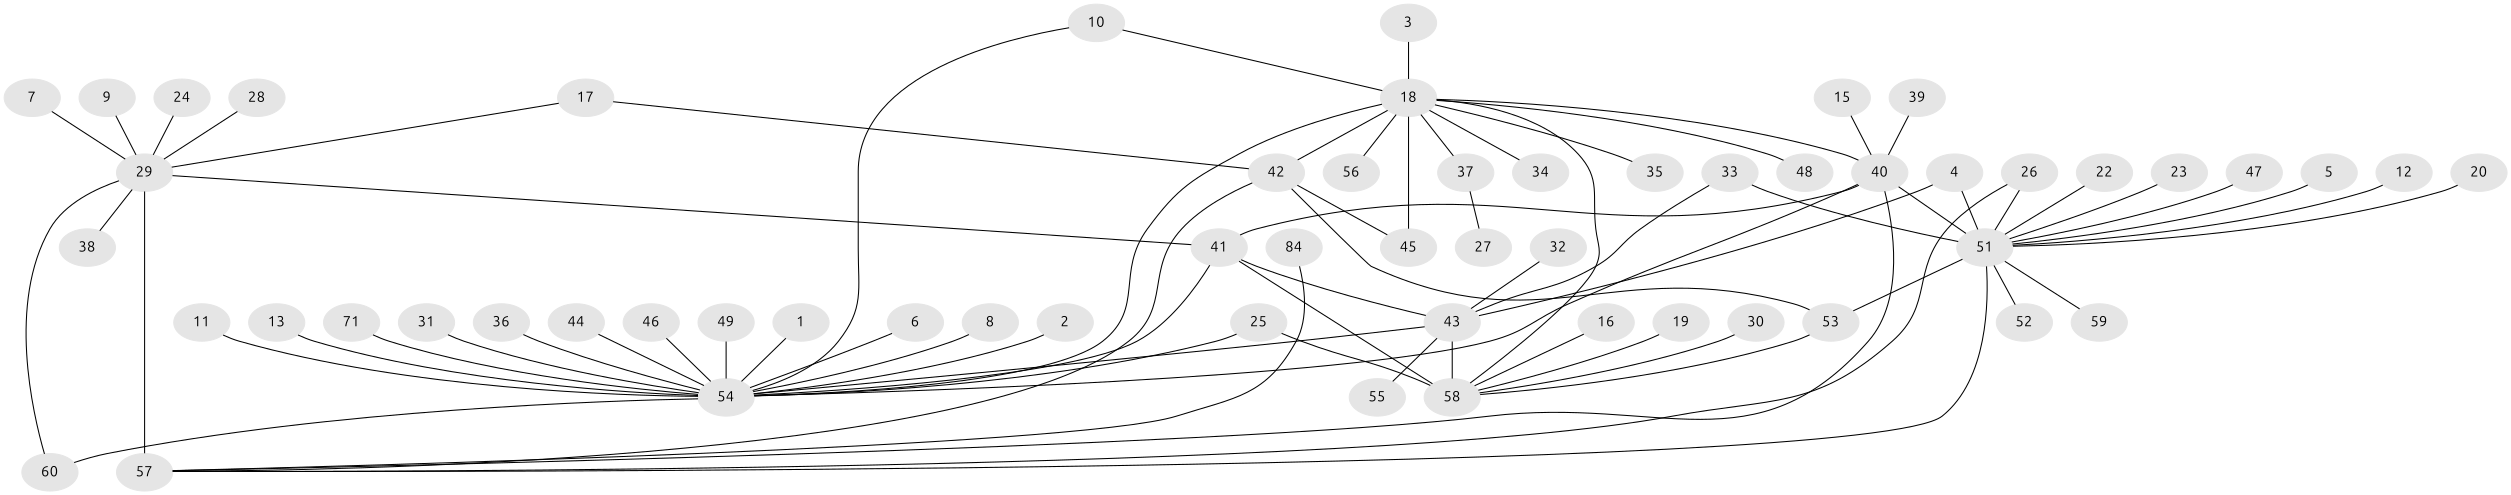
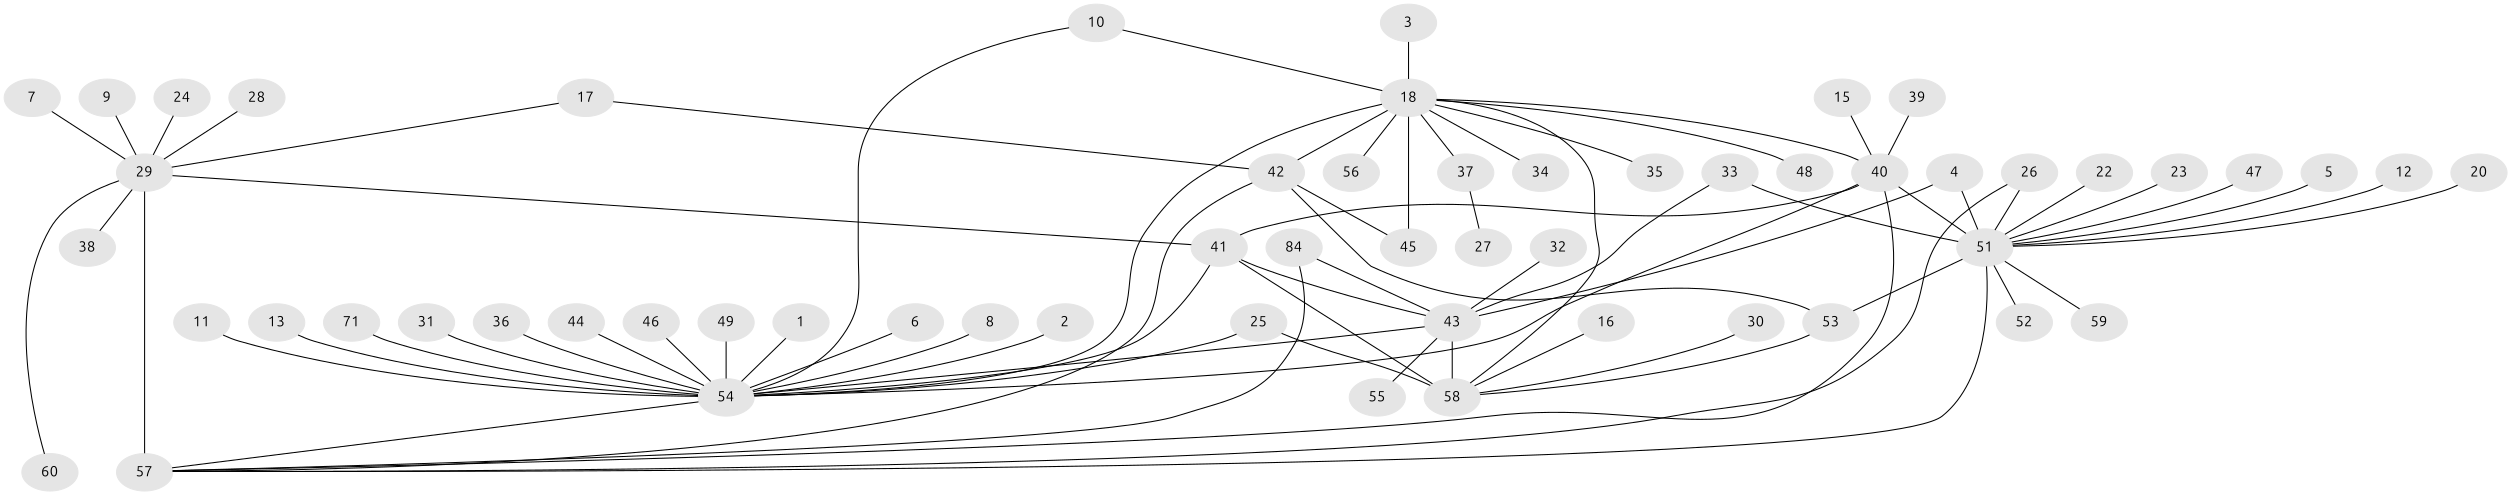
edge "84" -- "43": added
node "19": removed
edge "54" -- "60": now "54" -- "57"
